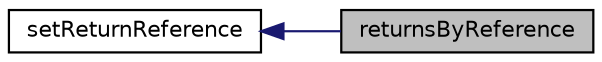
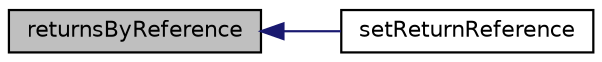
edge "returnsByReference" -> "setReturnReference": reversed
